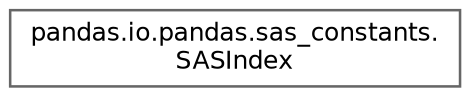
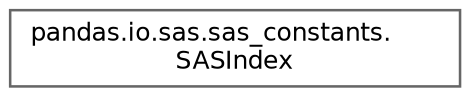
node "pandas.io.pandas.sas_constants. SASIndex": label "pandas.io.pandas.sas_constants. SASIndex" -> "pandas.io.sas.sas_constants. SASIndex"
